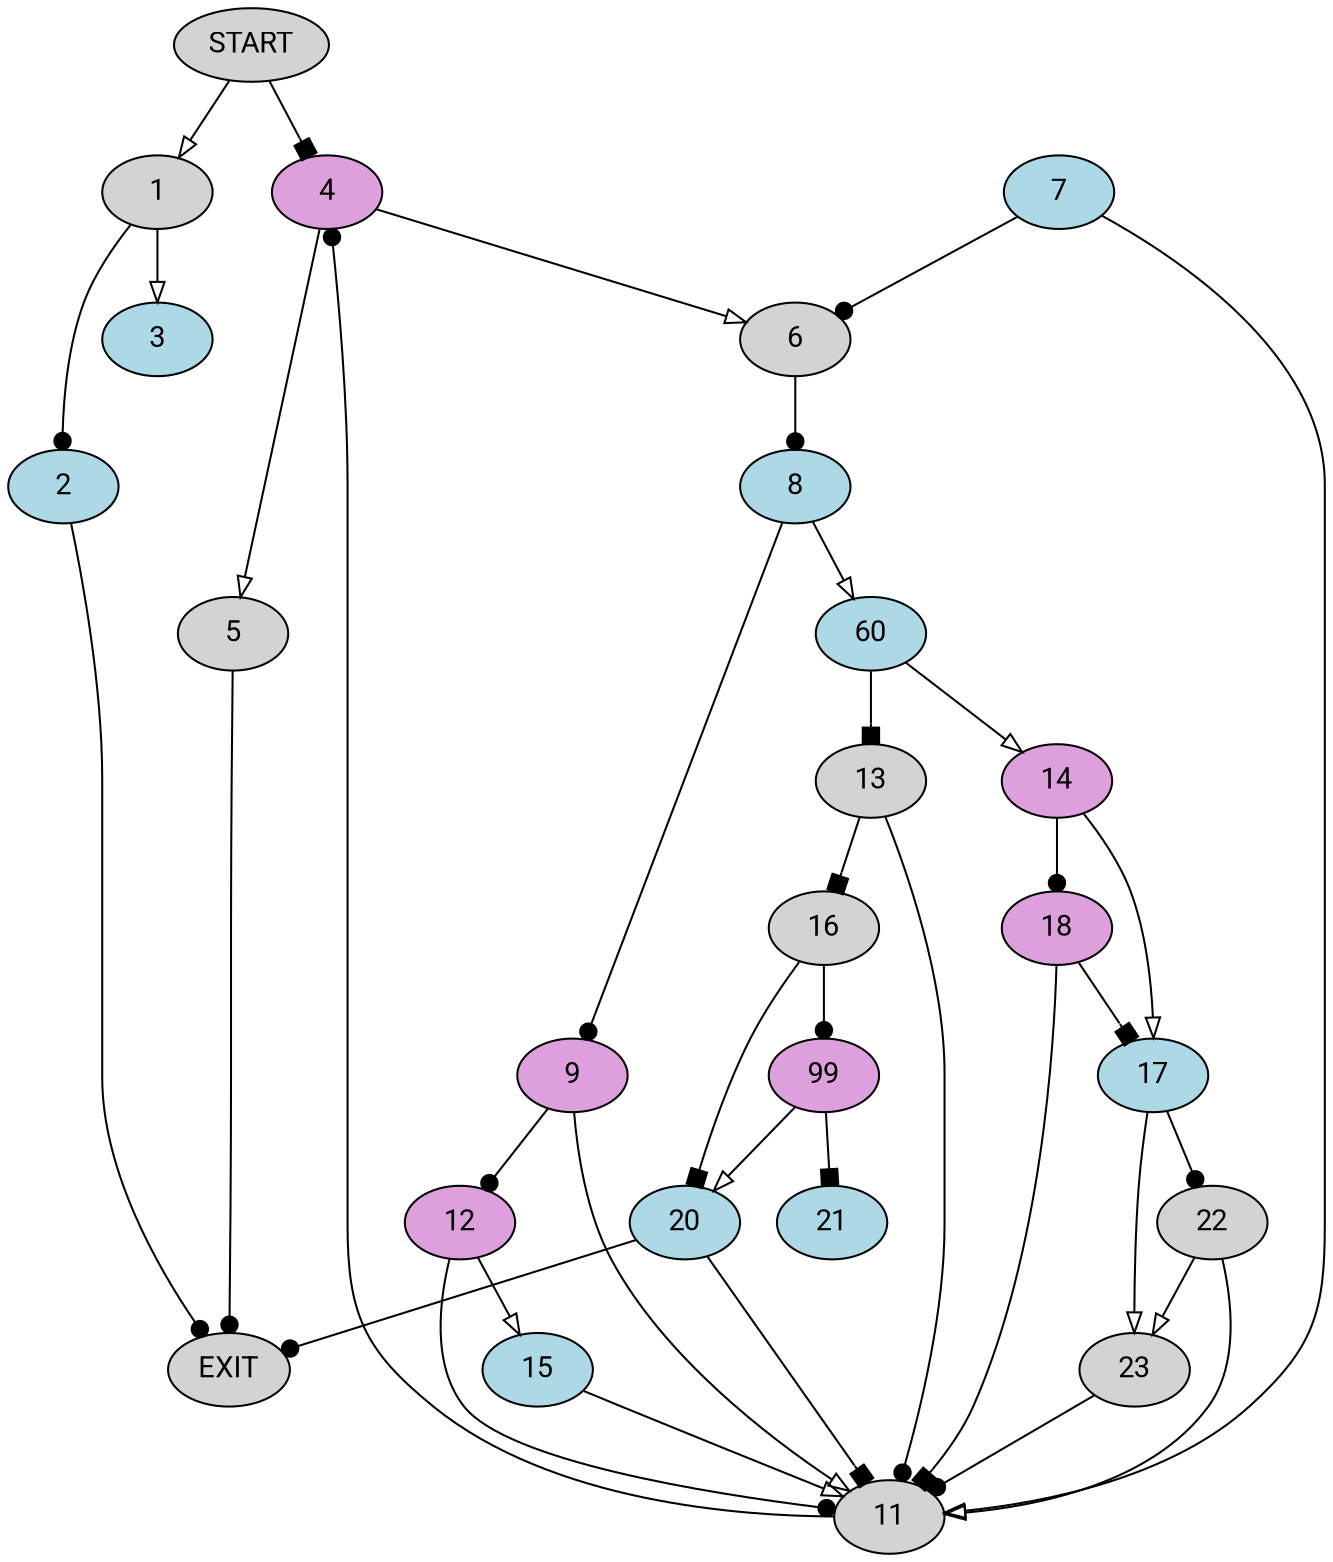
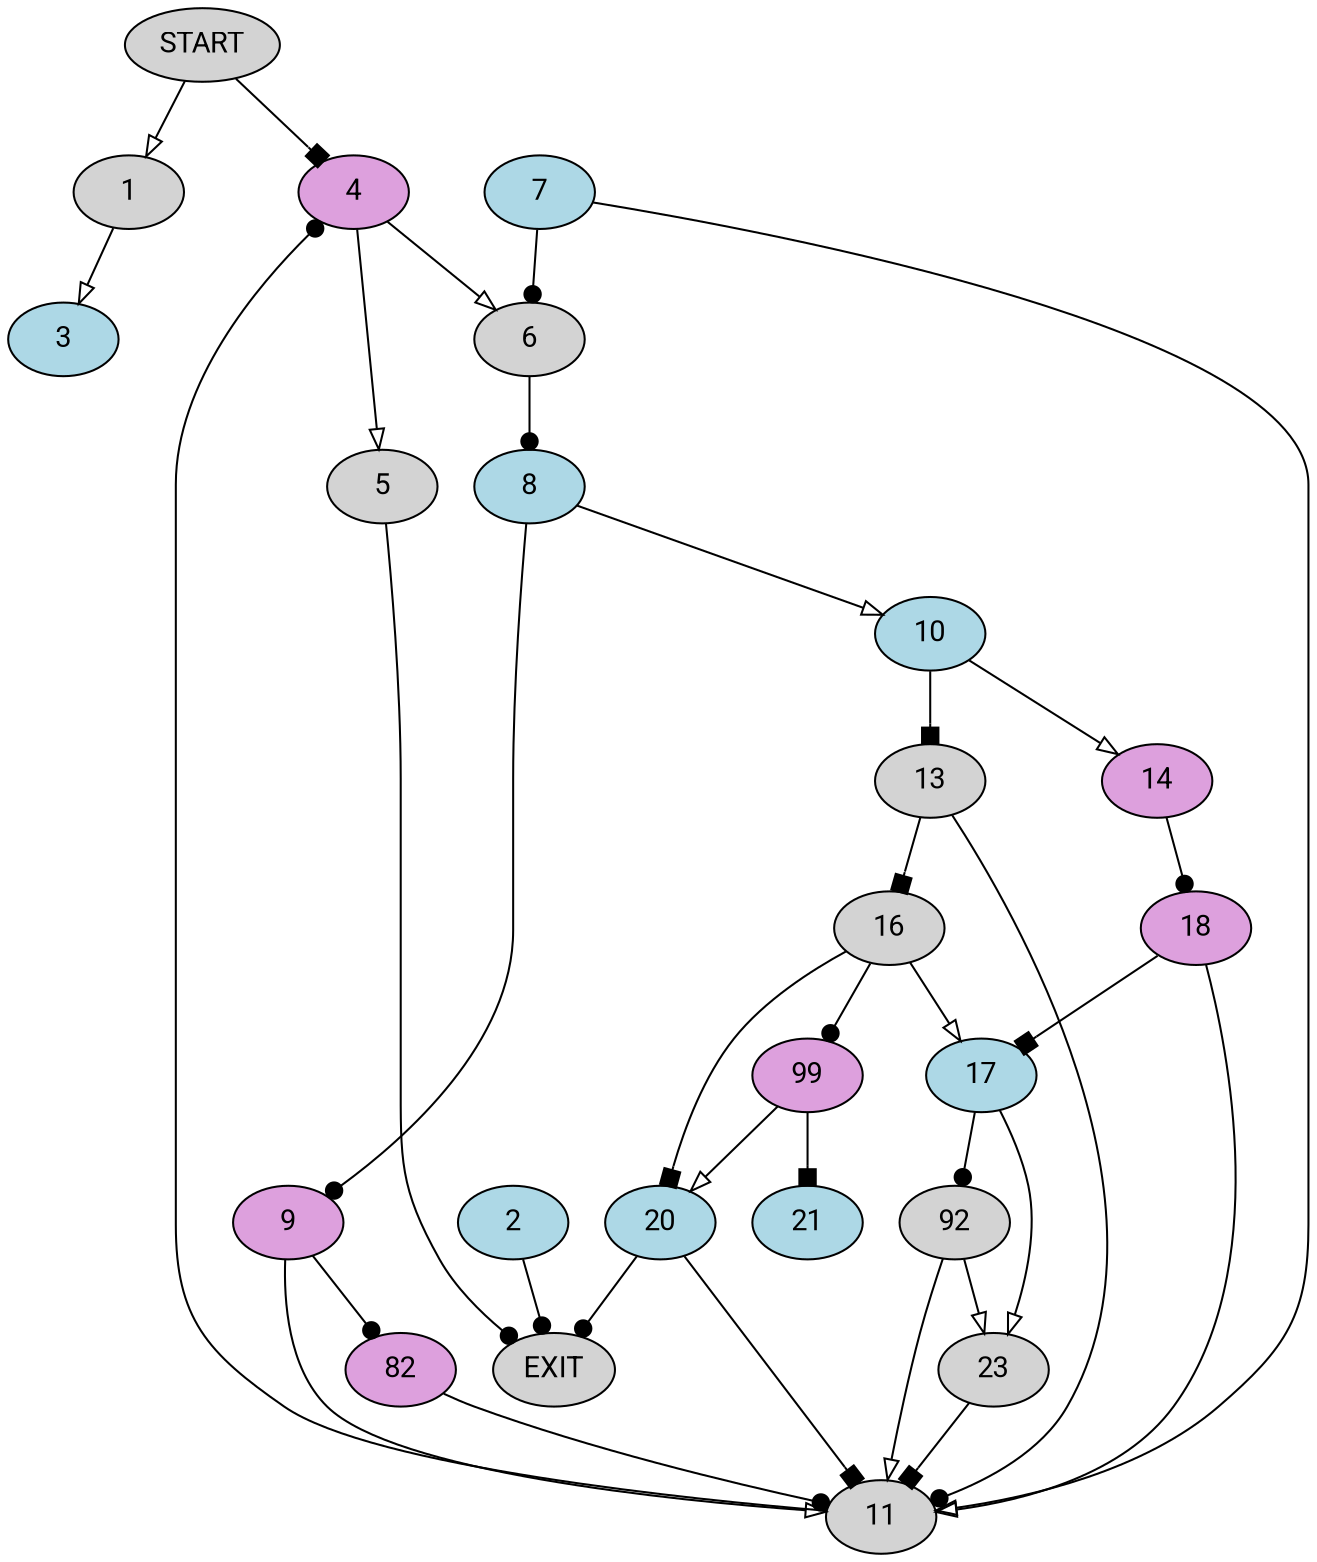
edge "1" -> "2": removed
node "60": label "60" -> "10"
edge "14" -> "17": now "16" -> "17"
node "12": label "12" -> "82"
node "22": label "22" -> "92"
edge "18" -> "11": arrowhead box -> onormal
node "15": removed
edge "23" -> "11": arrowhead dot -> box
